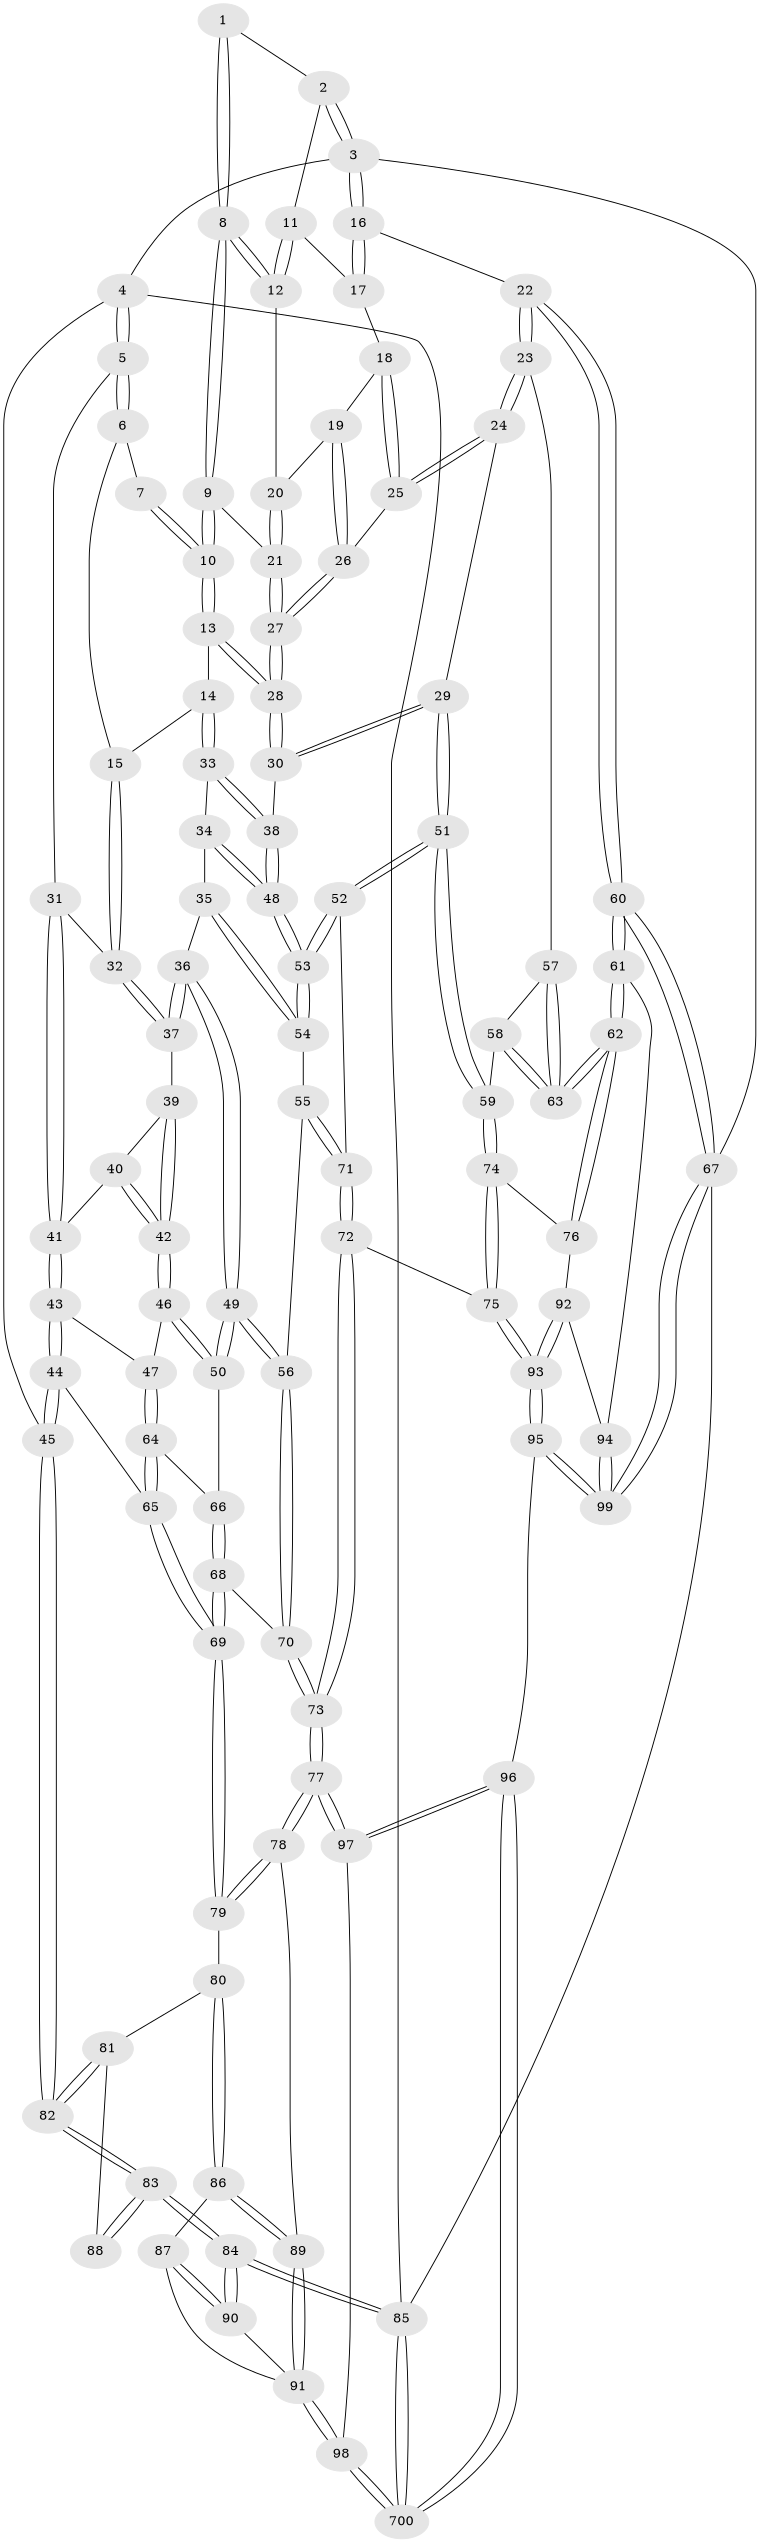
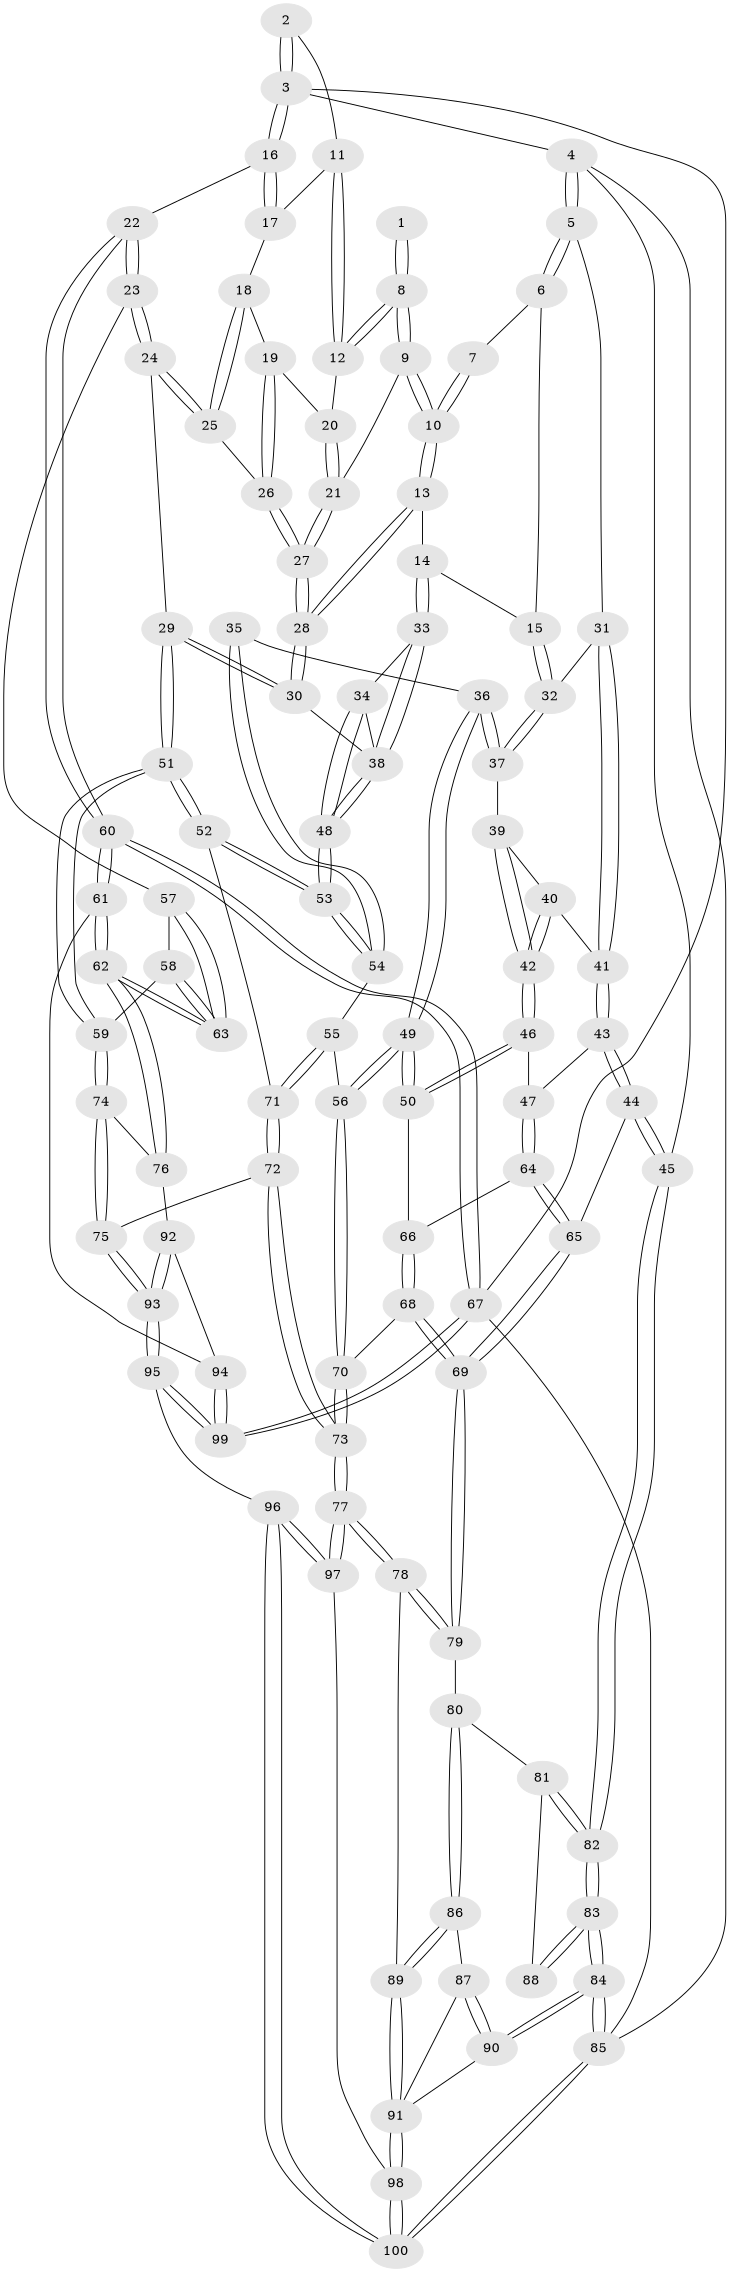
edge "1" -- "2": removed
edge "34" -- "35": now "34" -- "38"
node "700": label "700" -> "100"
